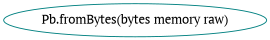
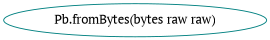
node "Pb.fromBytes(bytes memory raw)": label "Pb.fromBytes(bytes memory raw)" -> "Pb.fromBytes(bytes raw raw)"
